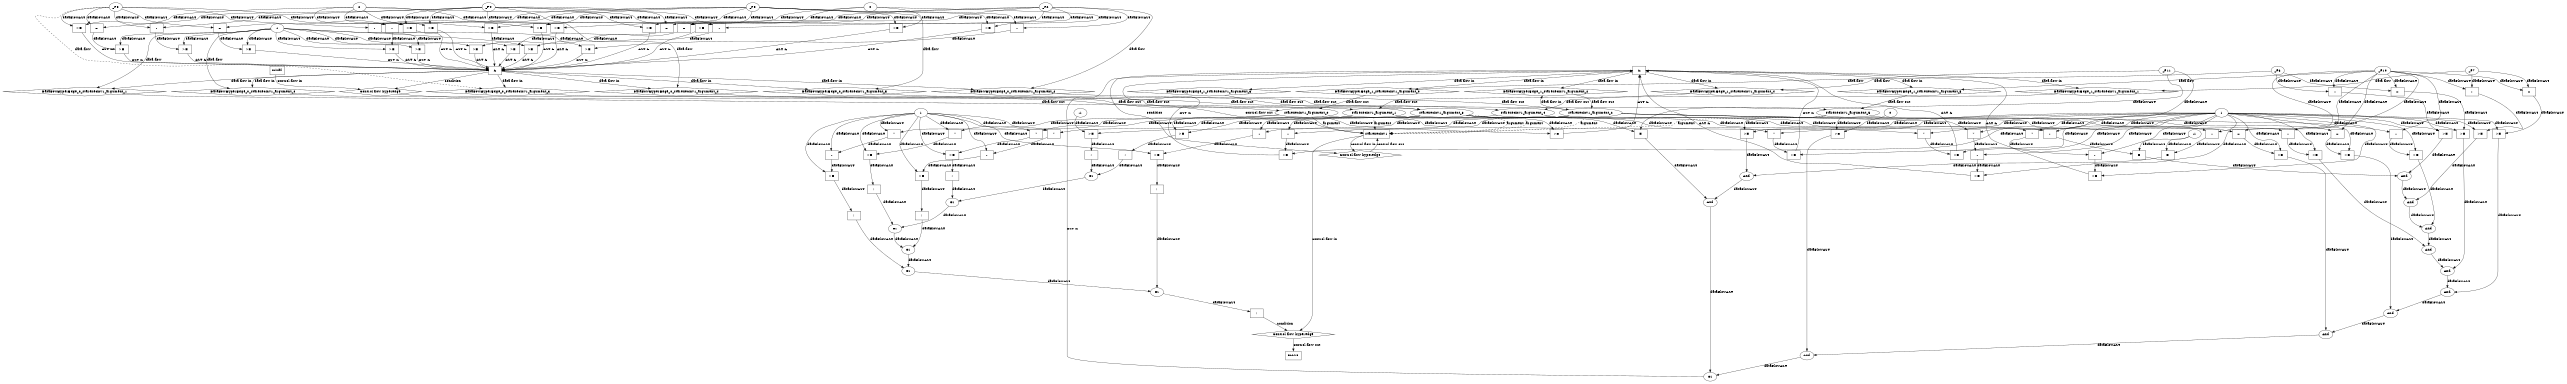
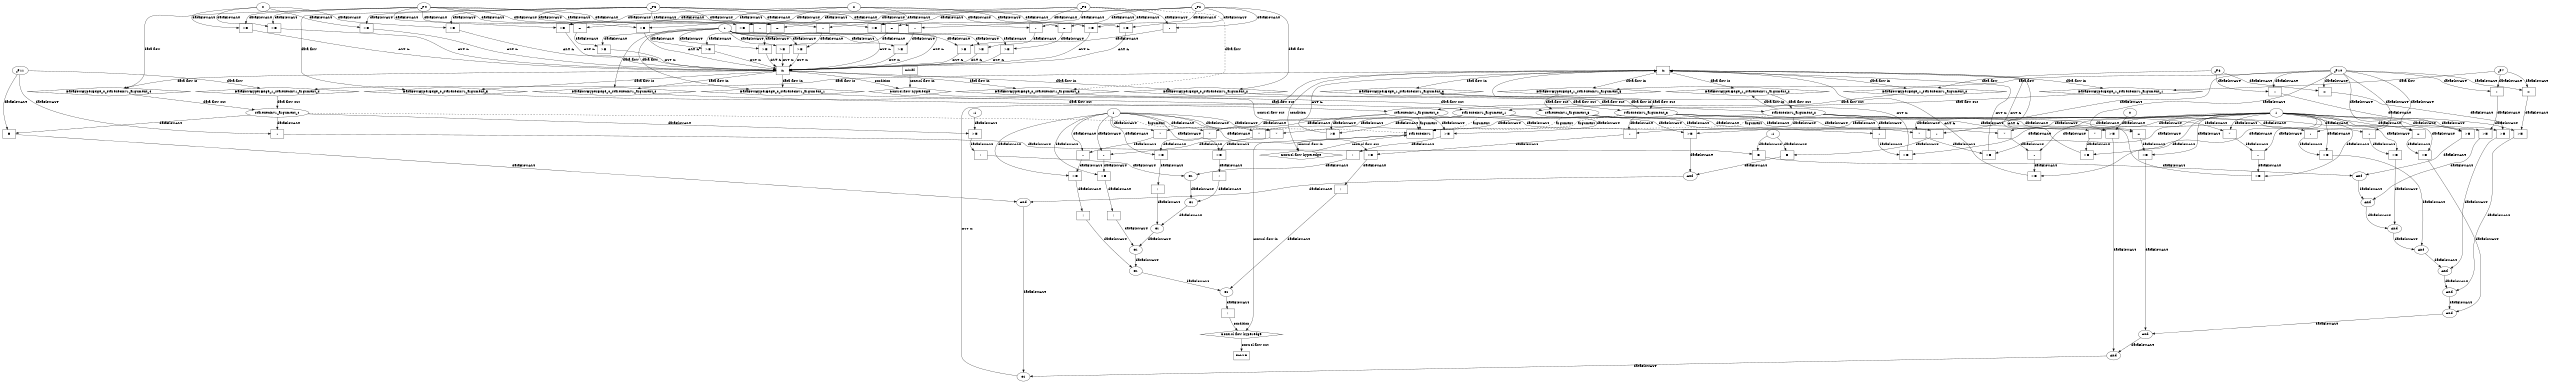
edge "starexecinv1_argument_3" -> "DataFowHyperEdge_1_starexecinv1_argument_3": added, label "data flow in"
